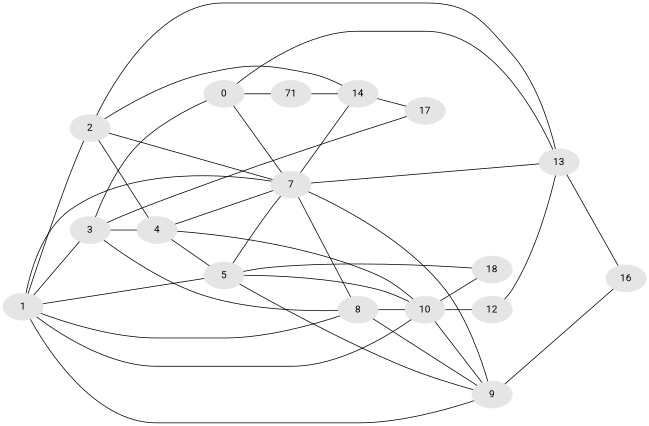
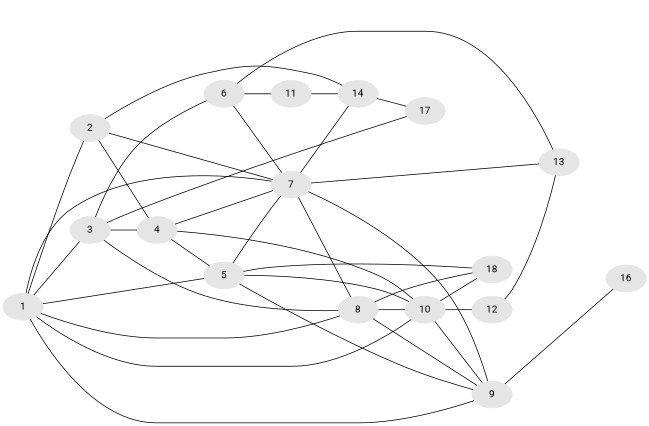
edge "2" -- "13": removed
node "0": label "0" -> "6"
node "71": label "71" -> "11"
edge "13" -- "16": removed
edge "18" -- "8": added
